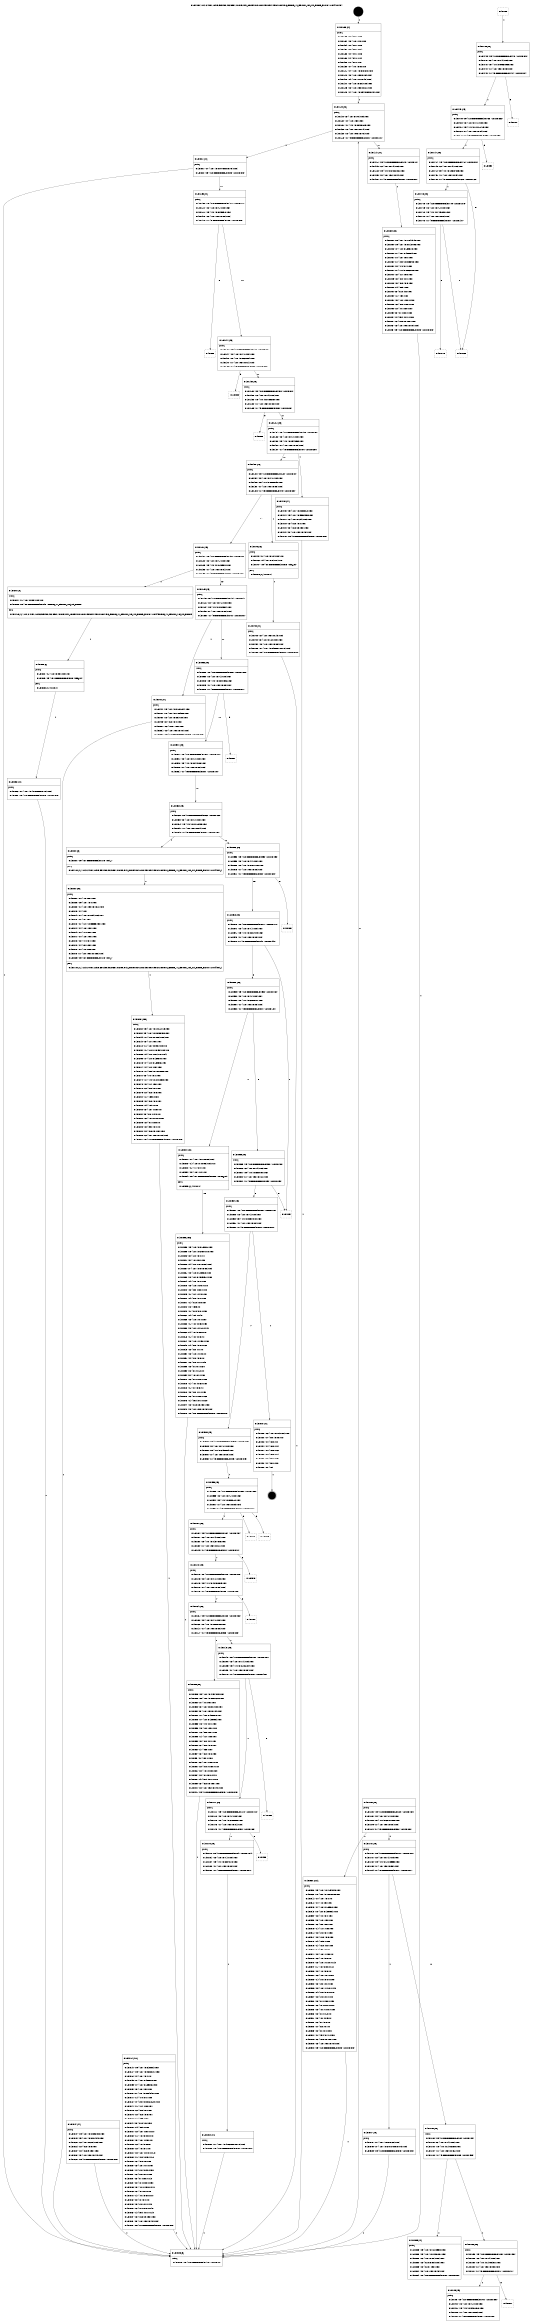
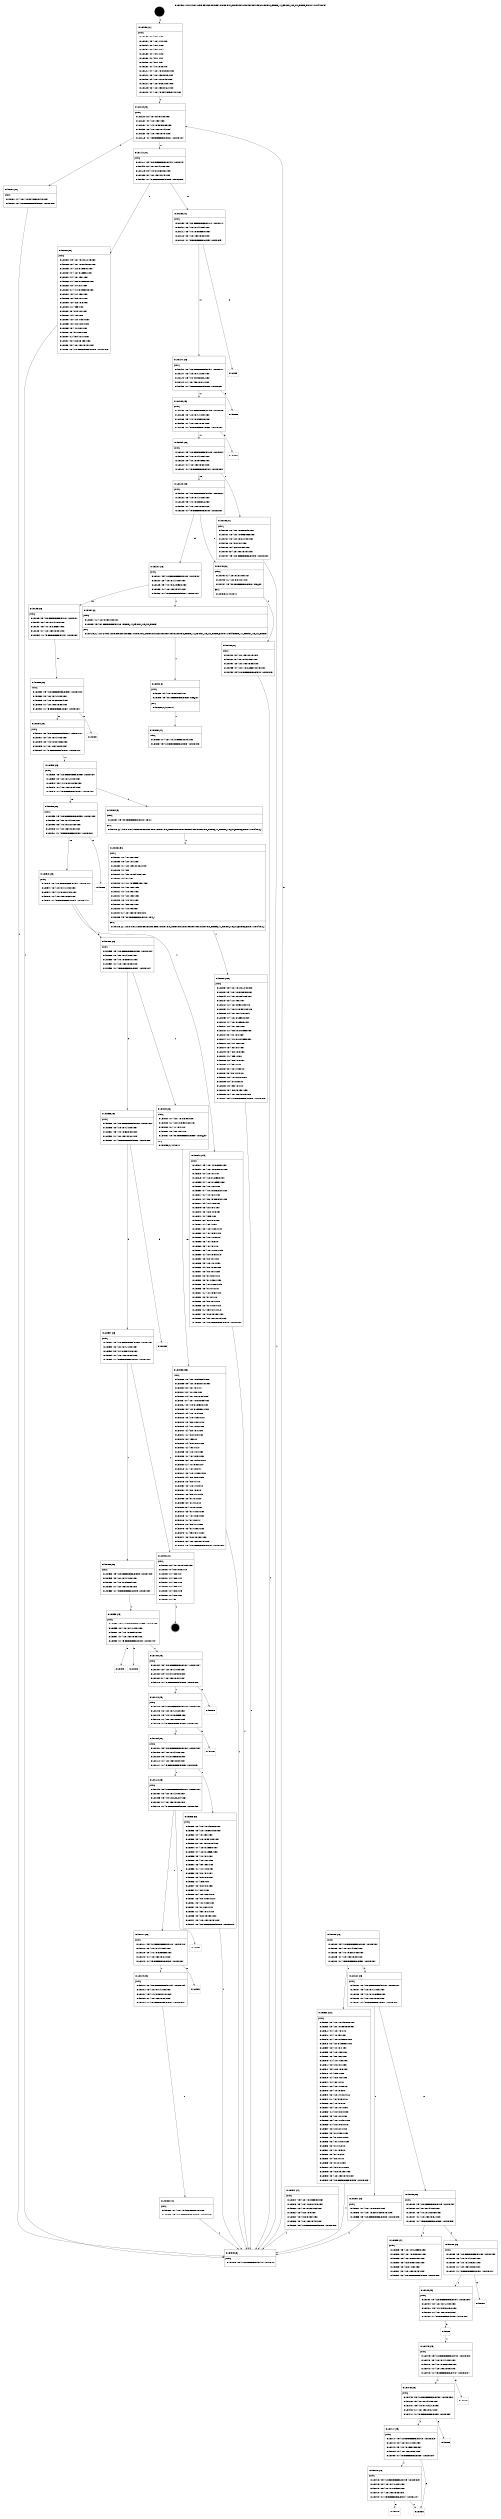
edge "0x401aa6 [12]" -> "0x40145c [22]": now "0x401446 [22]" -> "0x40145c [22]"
node "0x4017f1 [27]": removed
edge "0x40156c [25]" -> "0x401d5c": now "0x40156c [25]" -> "0x401842 [144]"
edge "0x401ae3 [12]" -> "0x402020 [5]": removed, label "1"
edge "0x4016fc [25]" -> "0x401ffb": added, label "0"
